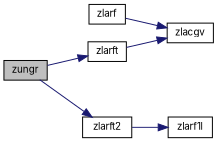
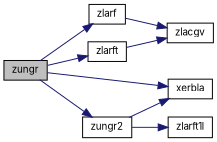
edge "zungr" -> "zlarf": added
node "xerbla": added
node "zlarft2": label "zlarft2" -> "zungr2"
node "zlarf1l": label "zlarf1l" -> "zlarft1l"
